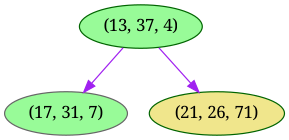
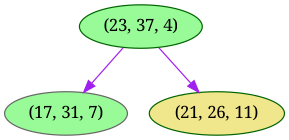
node "(13, 37, 4)": label "(13, 37, 4)" -> "(23, 37, 4)"
node "(21, 26, 71)": label "(21, 26, 71)" -> "(21, 26, 11)"
